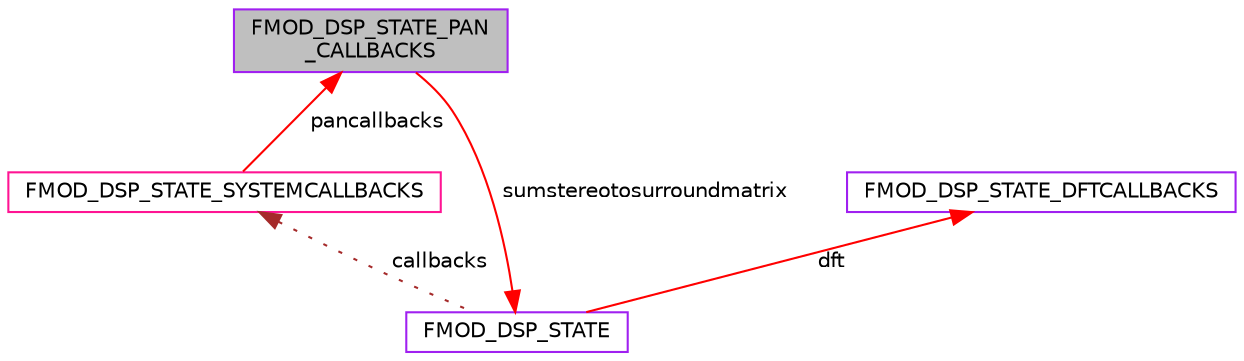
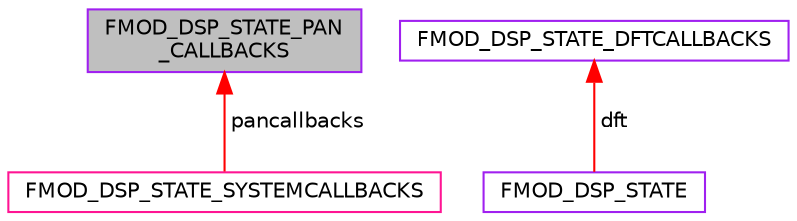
edge "FMOD_DSP_STATE_PAN _CALLBACKS" -> "FMOD_DSP_STATE": removed, label "sumstereotosurroundmatrix"
edge "FMOD_DSP_STATE" -> "FMOD_DSP_STATE_SYSTEMCALLBACKS": removed, label "callbacks"
